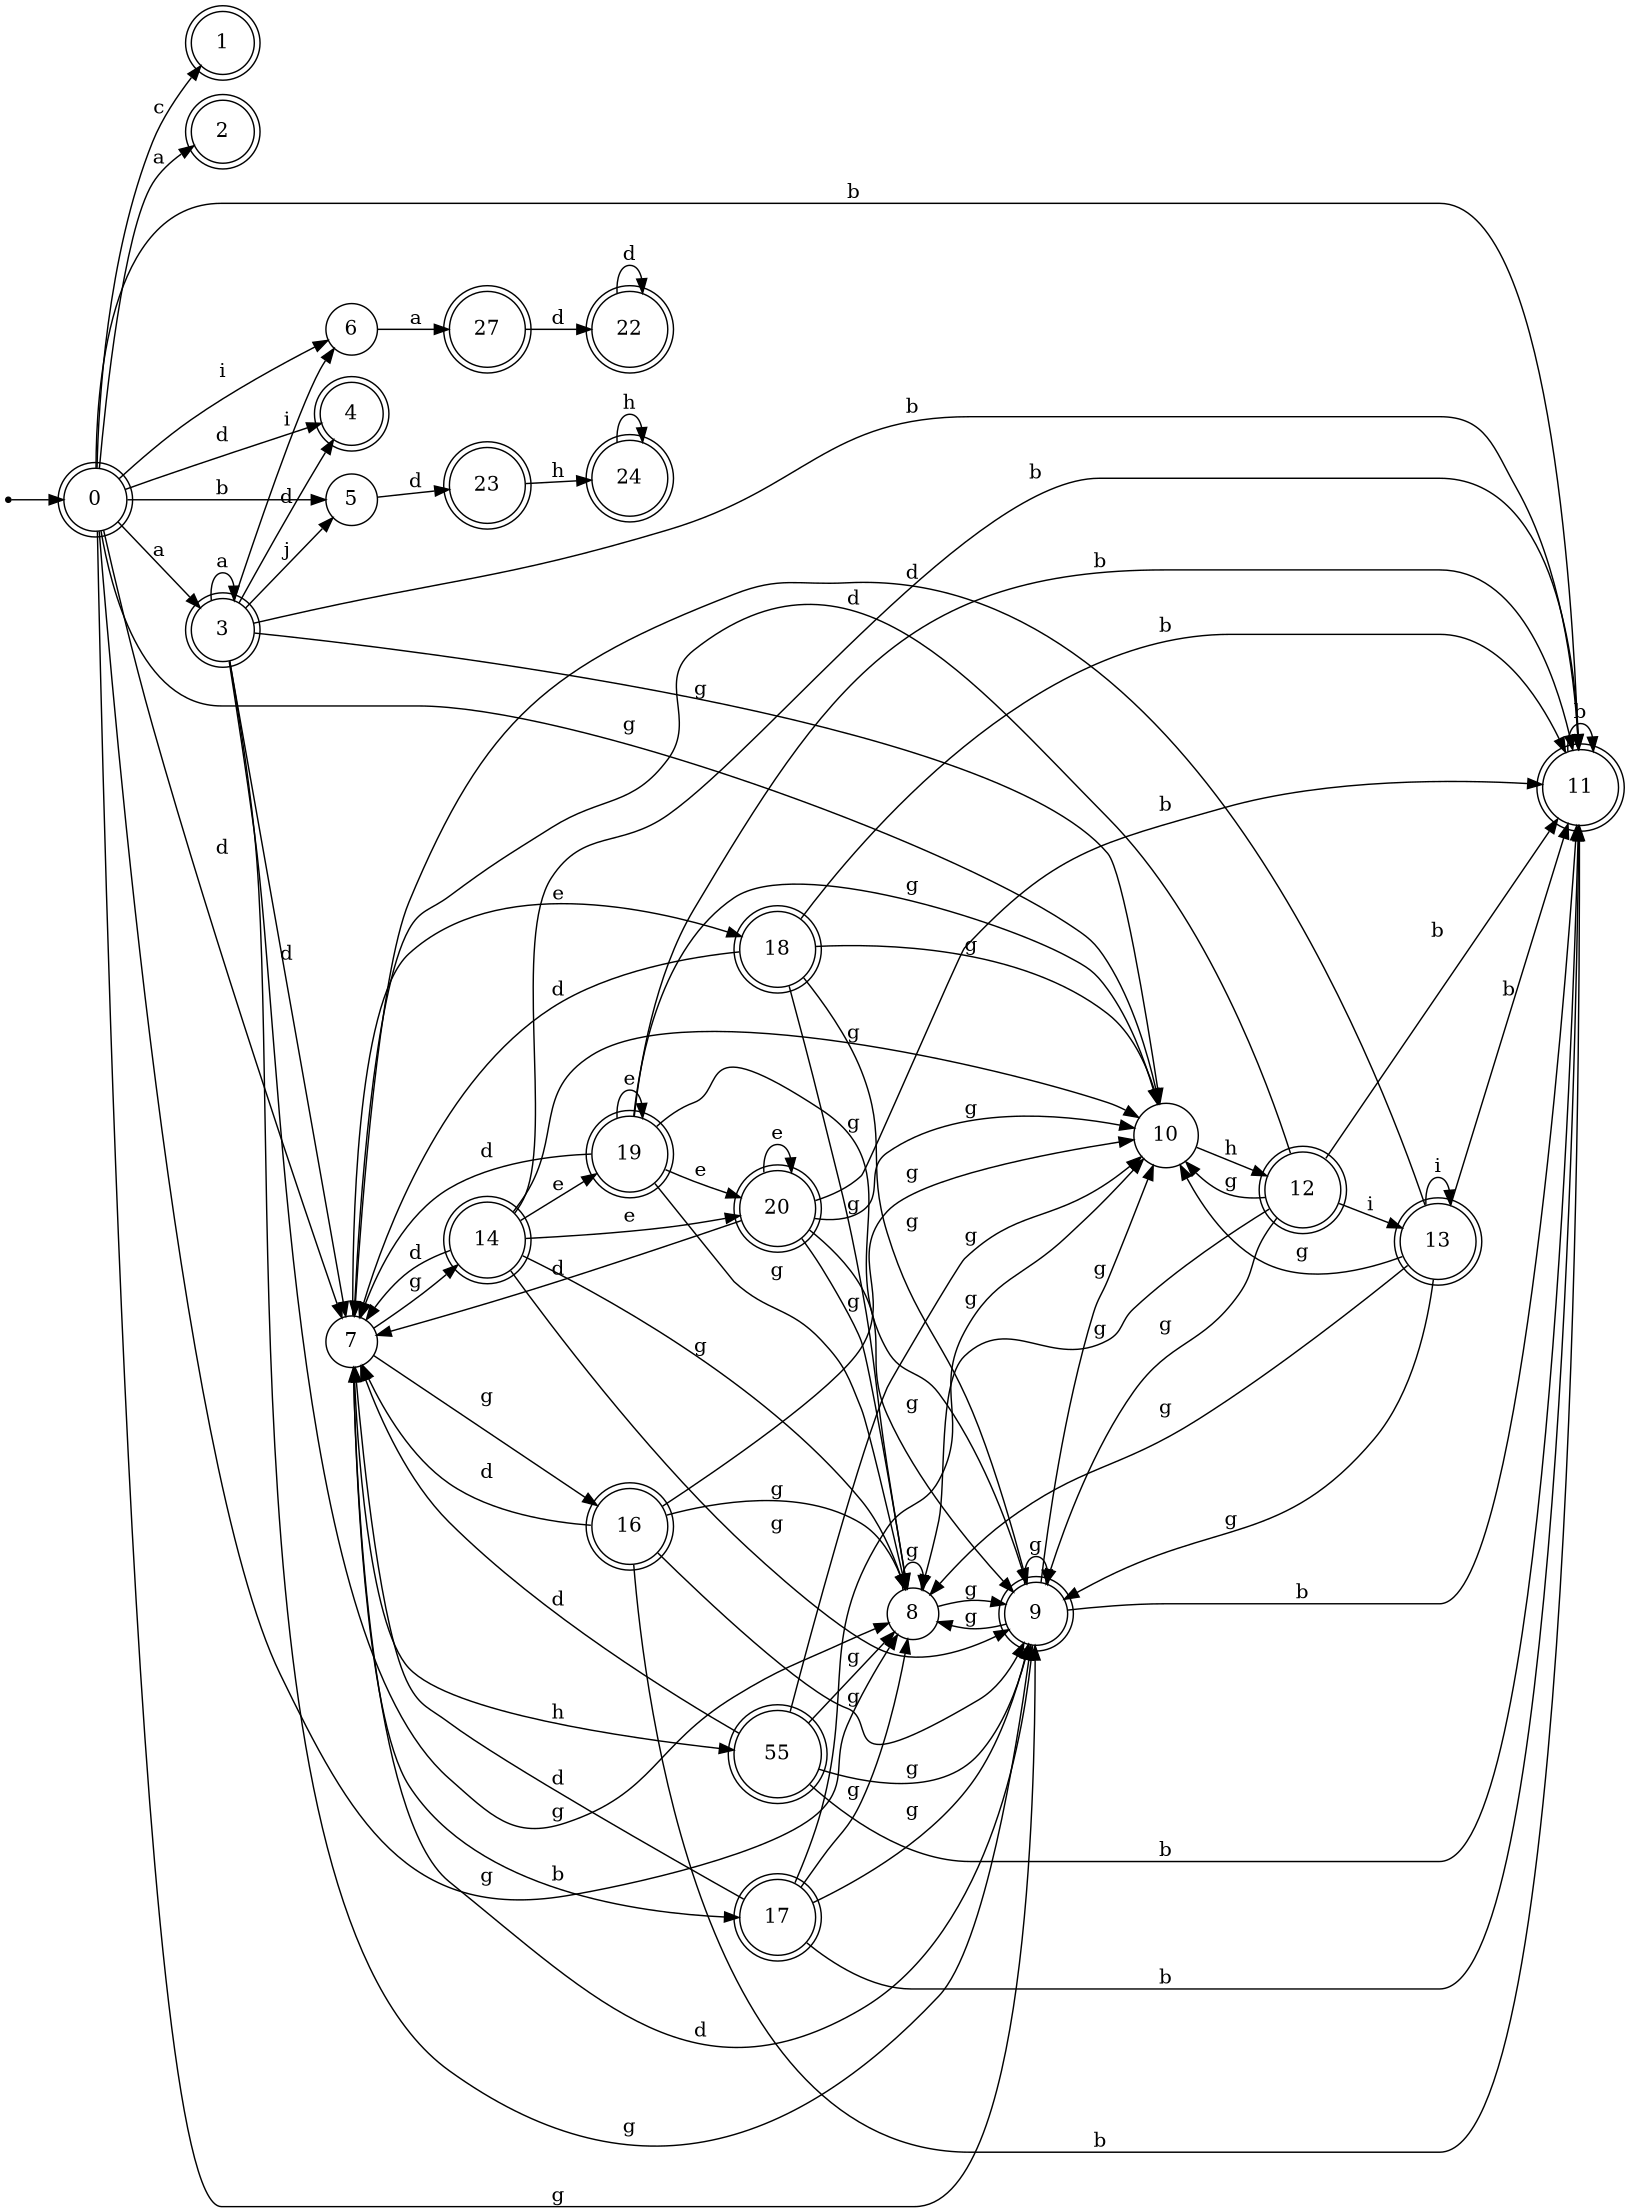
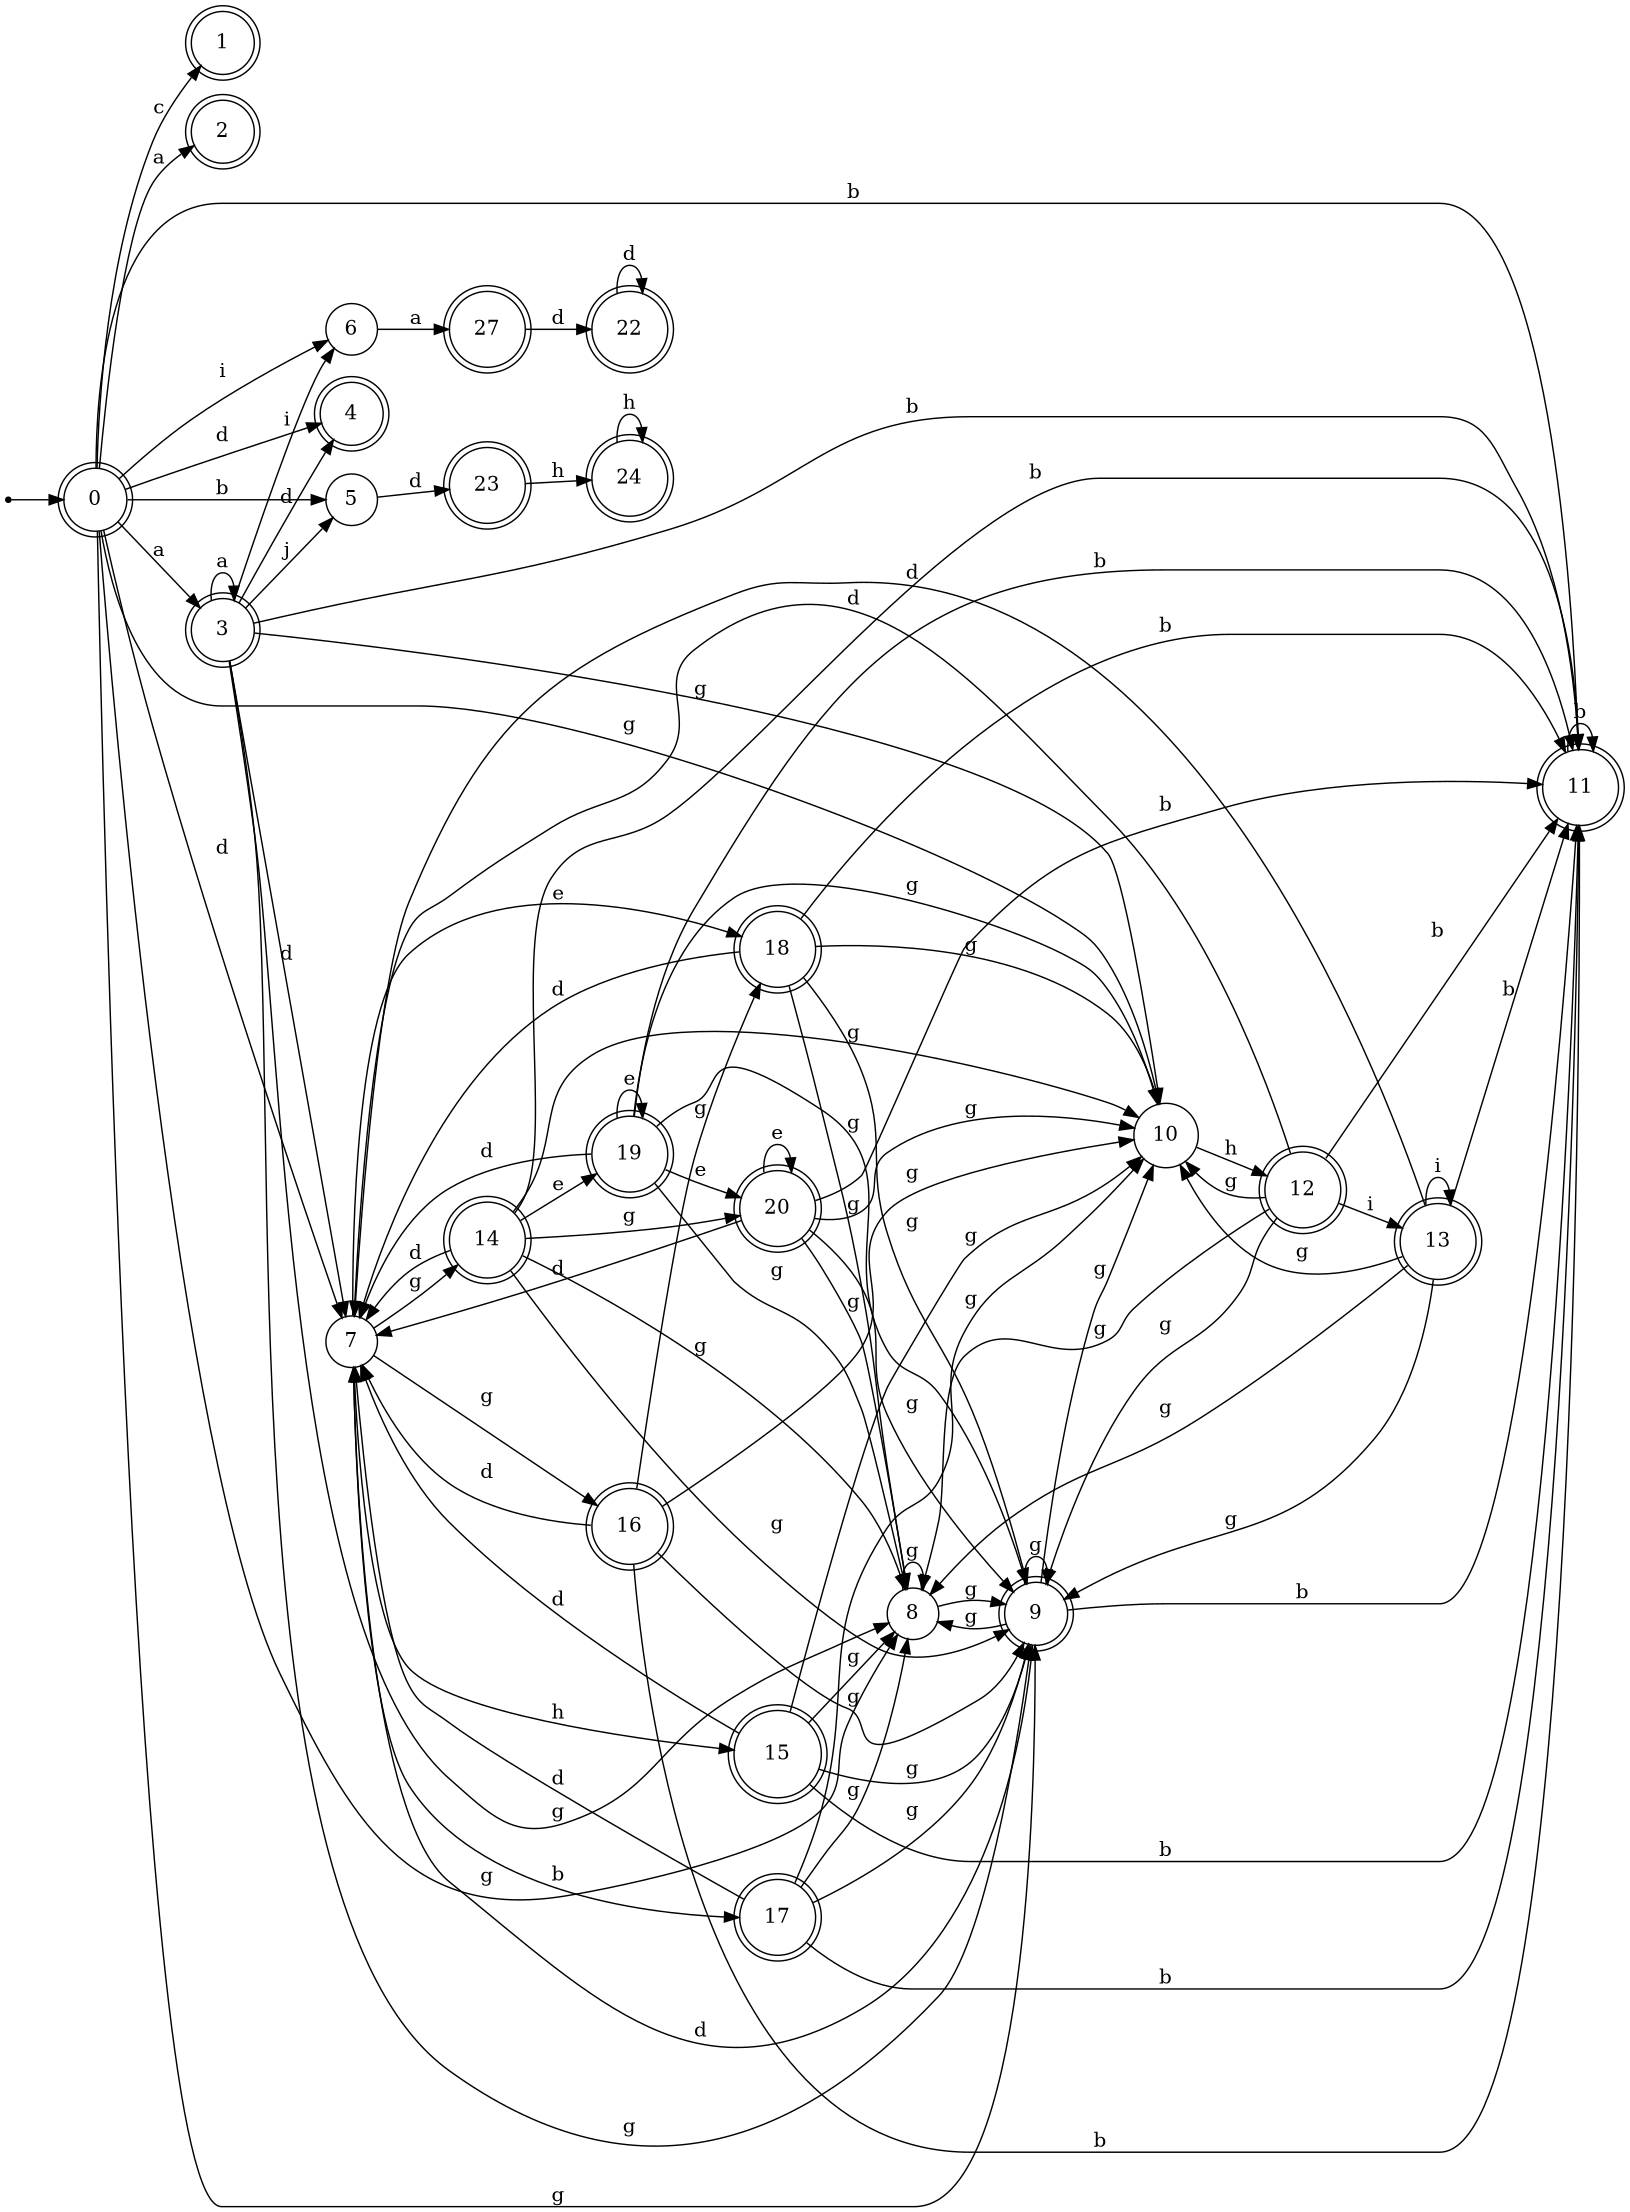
edge "14" -> "20": label "e" -> "g"
edge "16" -> "8": now "16" -> "18"
node "55": label "55" -> "15"
